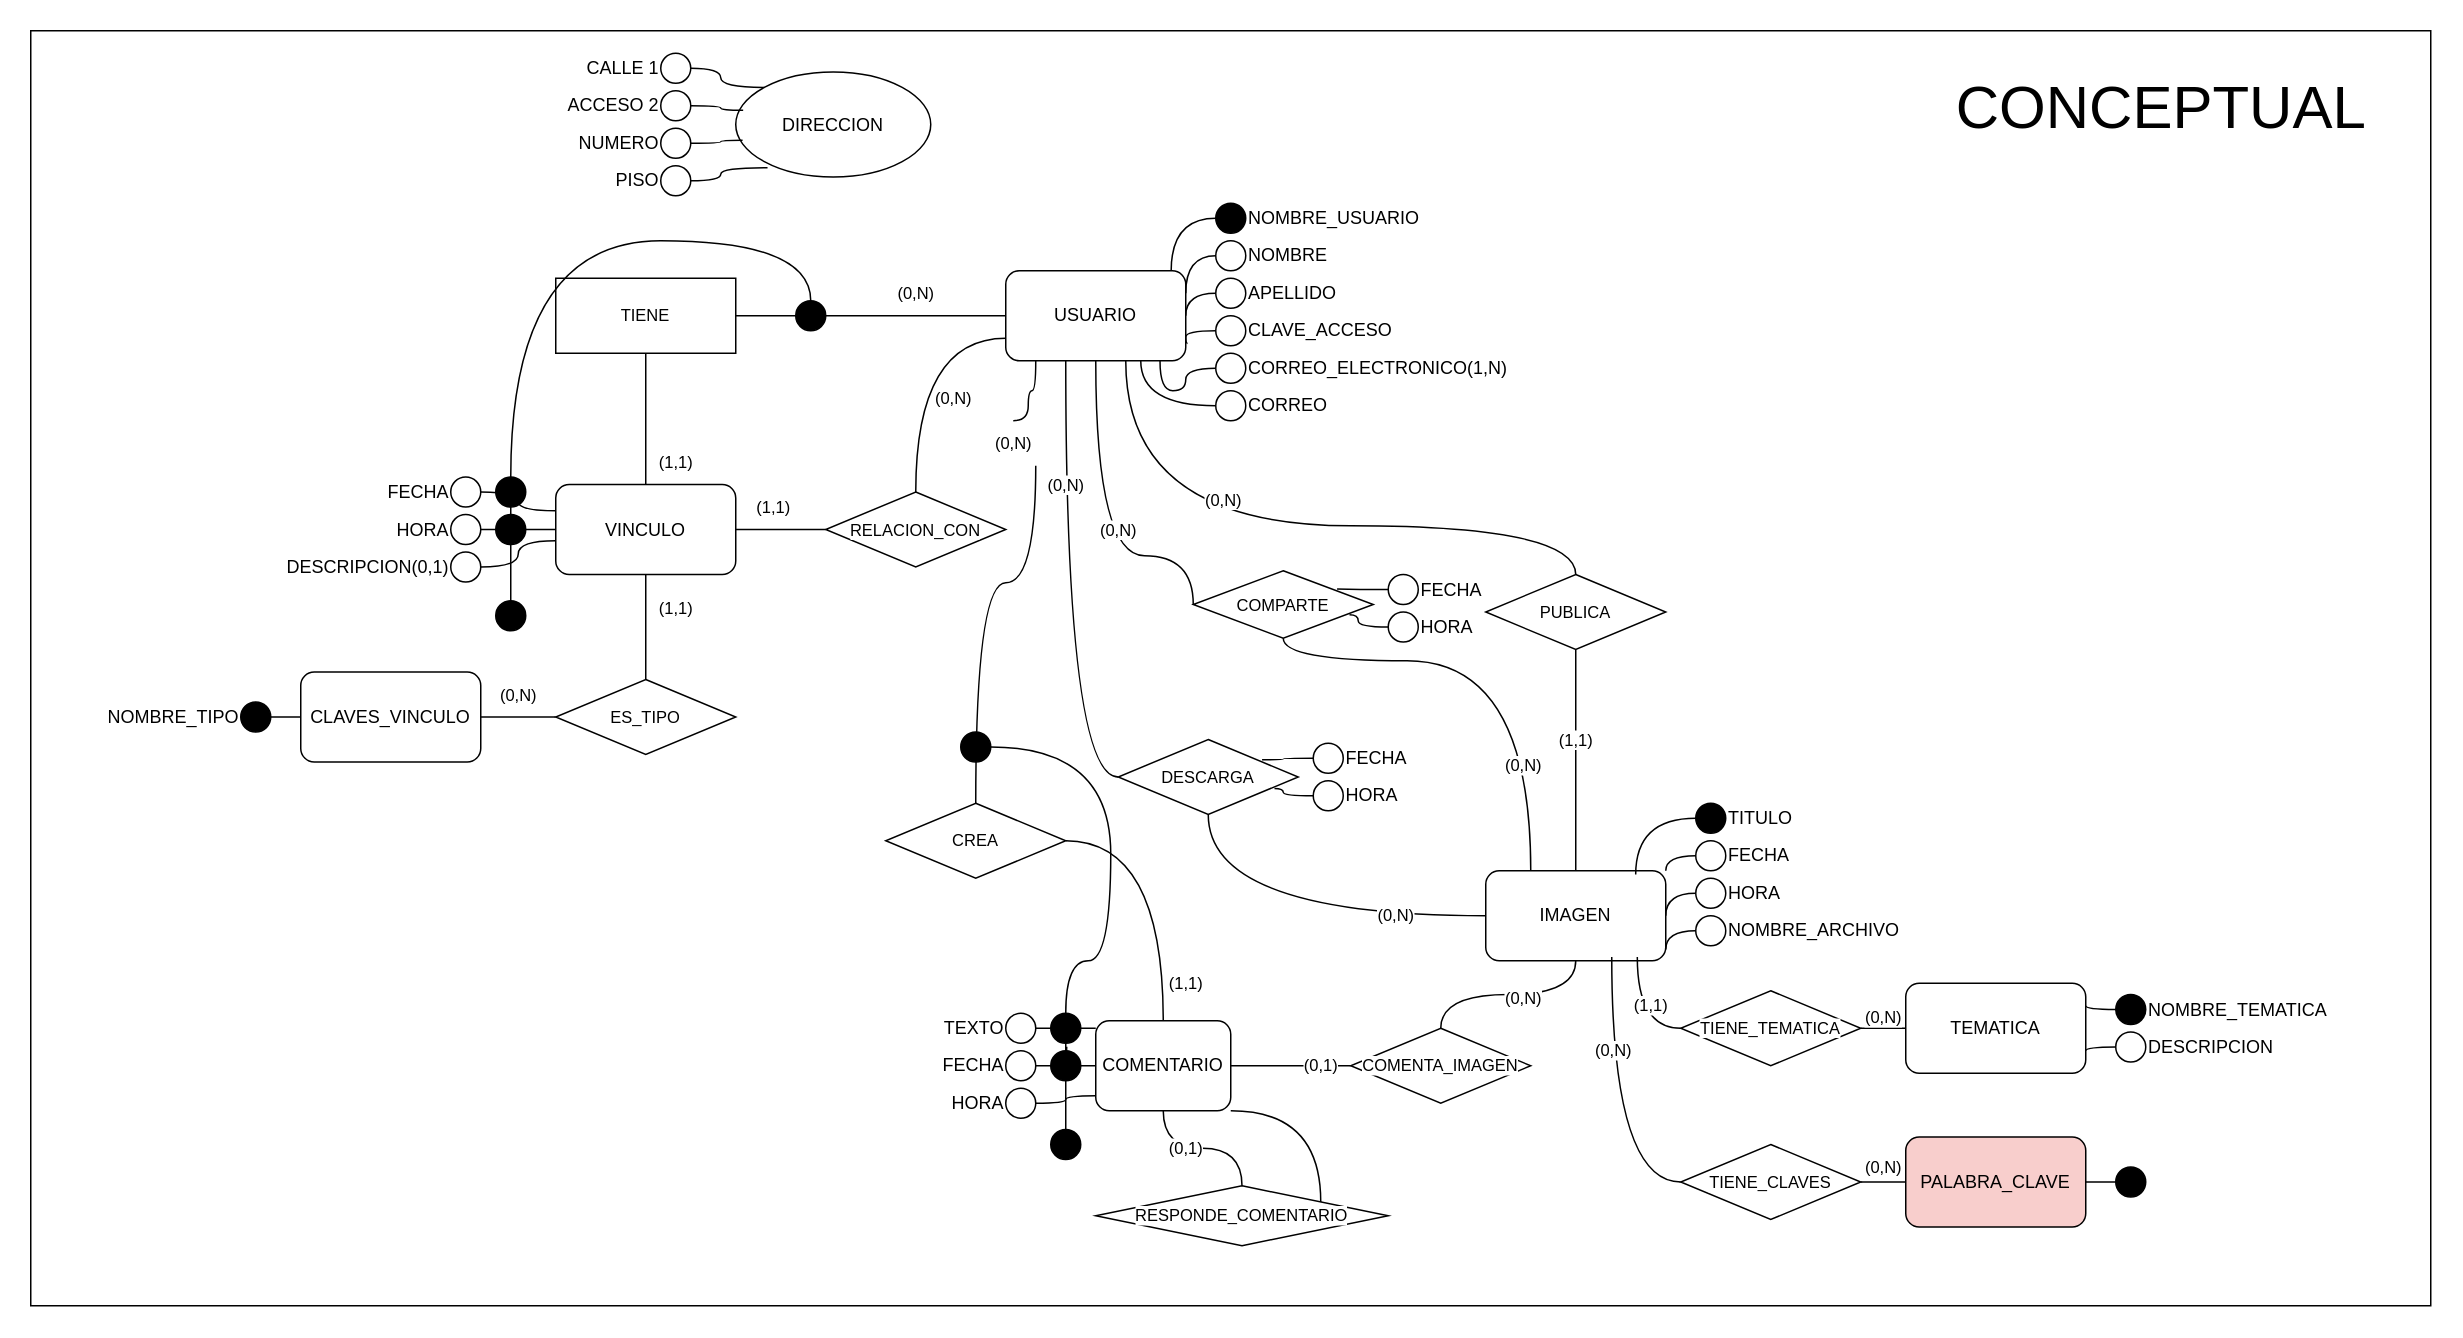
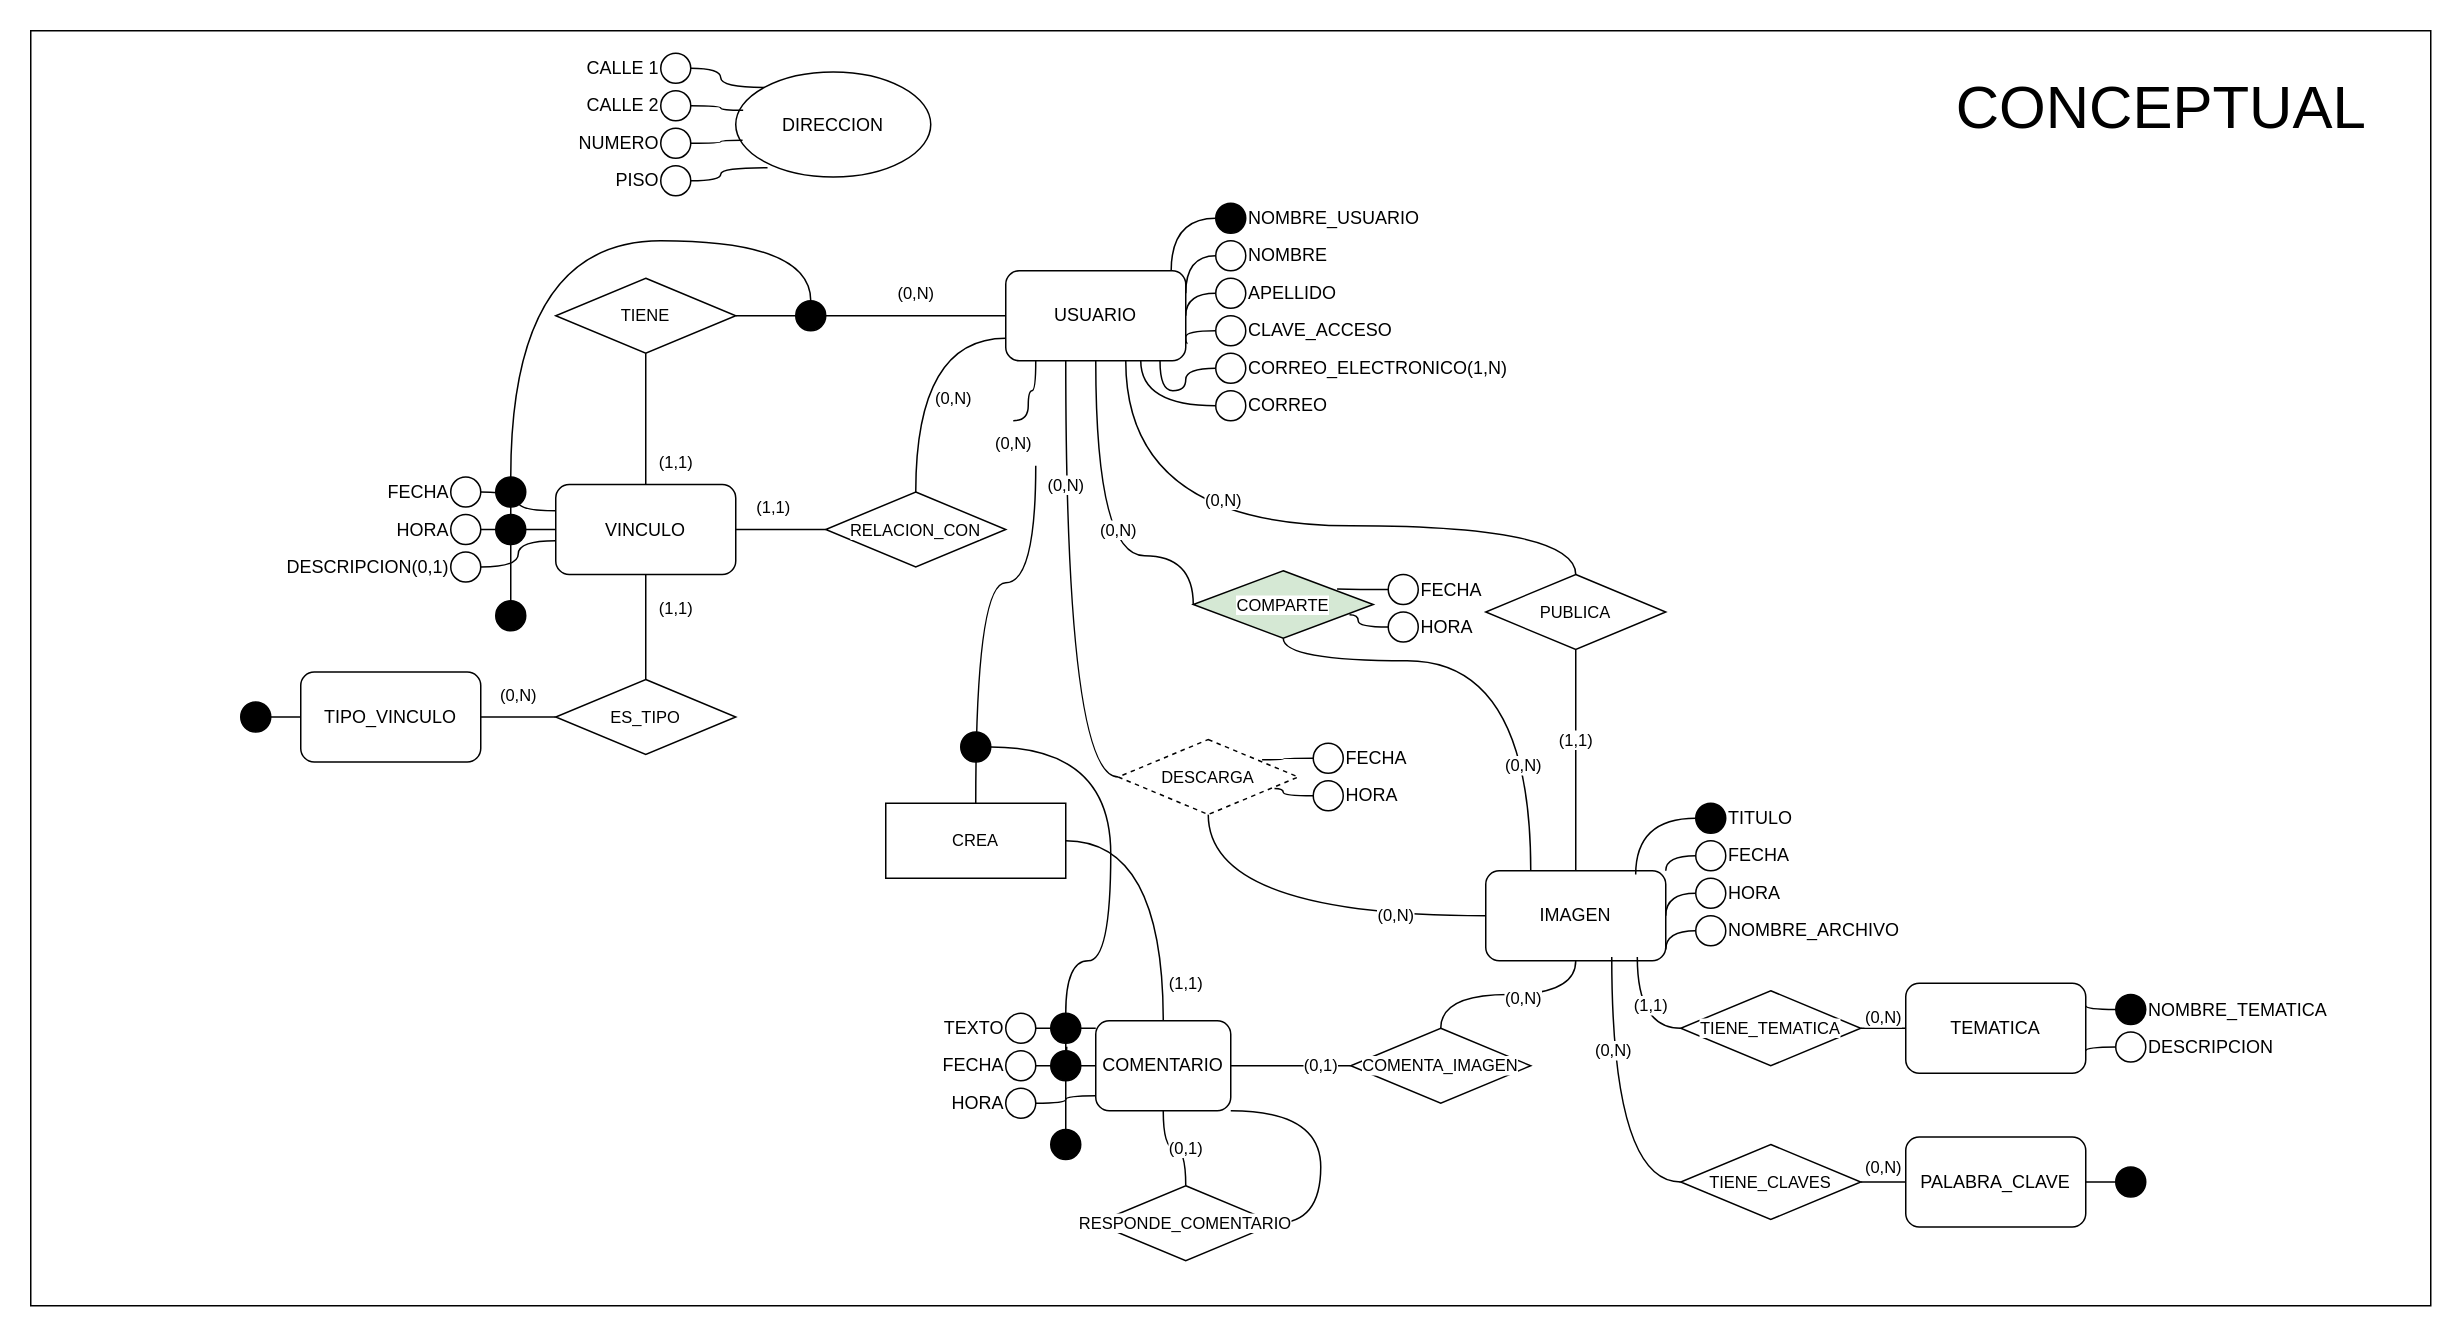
node "ACCESO 2": label "ACCESO 2" -> "CALLE 2"
node "TIENE": shape rectangle -> diamond
node "COMPARTE": fillcolor #ffffff -> #d5e8d4
node "NOMBRE_TIPO": removed
node "CLAVES_VINCULO": label "CLAVES_VINCULO" -> "TIPO_VINCULO"
node "DESCARGA": style solid -> dashed
node "CREA": shape diamond -> rectangle
node "PALABRA_CLAVE": fillcolor #f8cecc -> #ffffff
node "RESPONDE_COMENTARIO": size 293x60 -> 180x75
